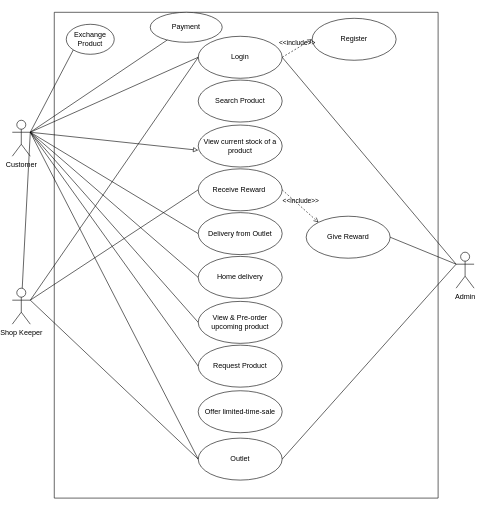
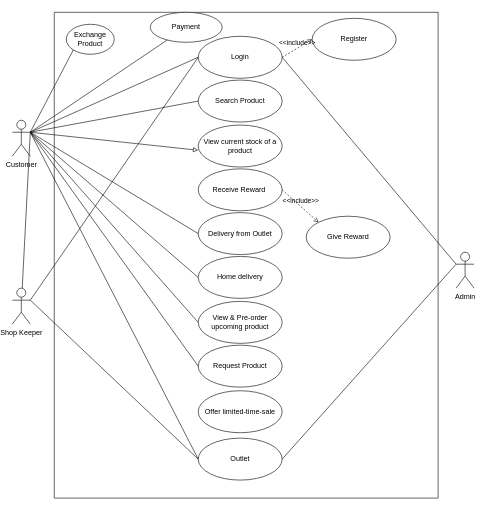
edge "Search Product" -- "Customer": added
edge "Receive Reward" -- "Shop Keeper": removed
edge "Give Reward" -- "Admin": removed
